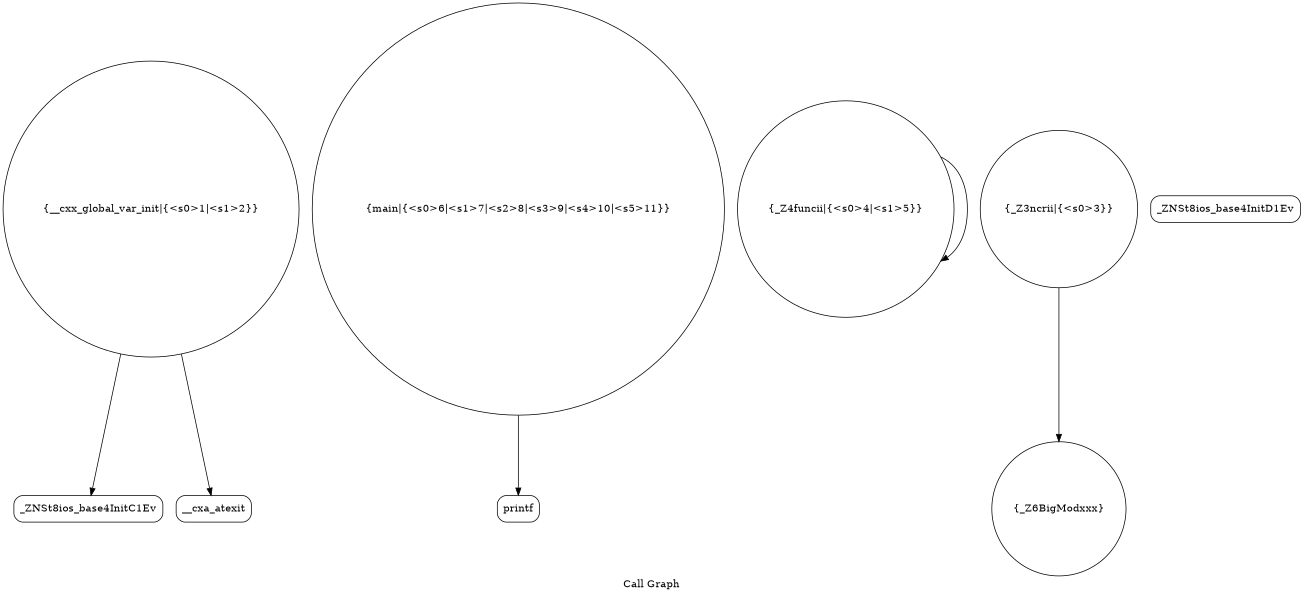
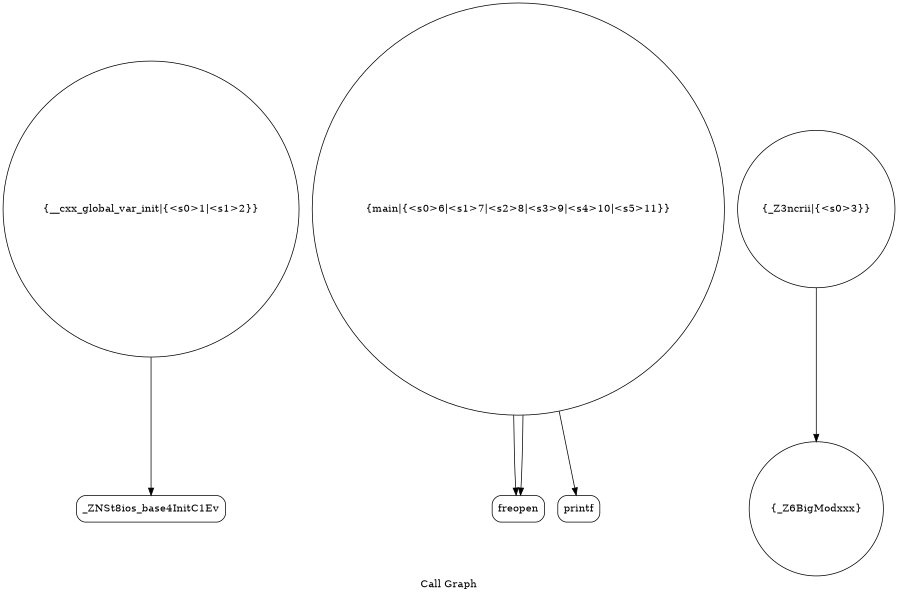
node "{_Z4funcii|{<s0>4|<s1>5}}": removed
node "_ZNSt8ios_base4InitD1Ev": removed
node "__cxa_atexit": removed
node "freopen": added
